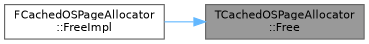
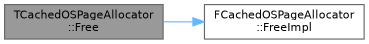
edge "FCachedOSPageAllocator ::FreeImpl" -> "TCachedOSPageAllocator ::Free": reversed
